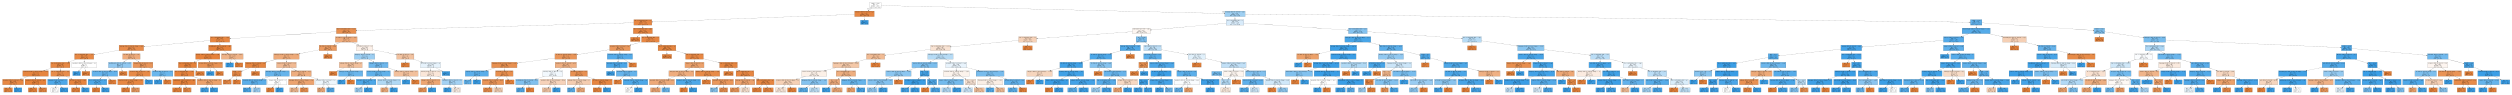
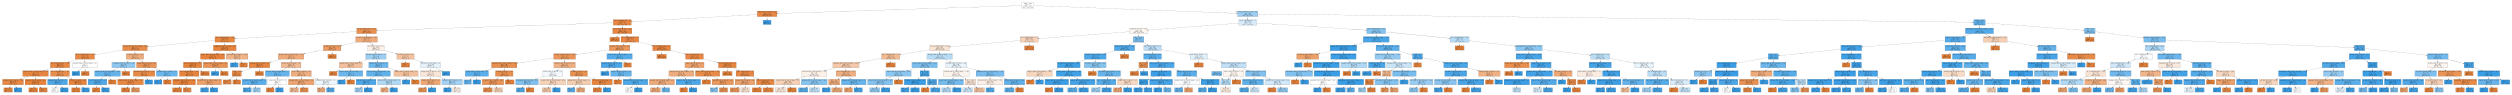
node "gini = 0.0 samples = 323 value = [323, 0]": fillcolor #399de5ff -> #e58139ff
node "gini = 0.0 samples = 407 value = [407, 0]": removed
node "gini = 0.433 samples = 126 value = [86, 40]": removed
node "gini = 0.224 samples = 39 value = [5, 34]": added
node "gini = 0.147 samples = 25 value = [2, 23]": fillcolor #399de5e9 -> #e58139bb
node "gini = 0.016 samples = 1102 value = [9, 1093]": removed
